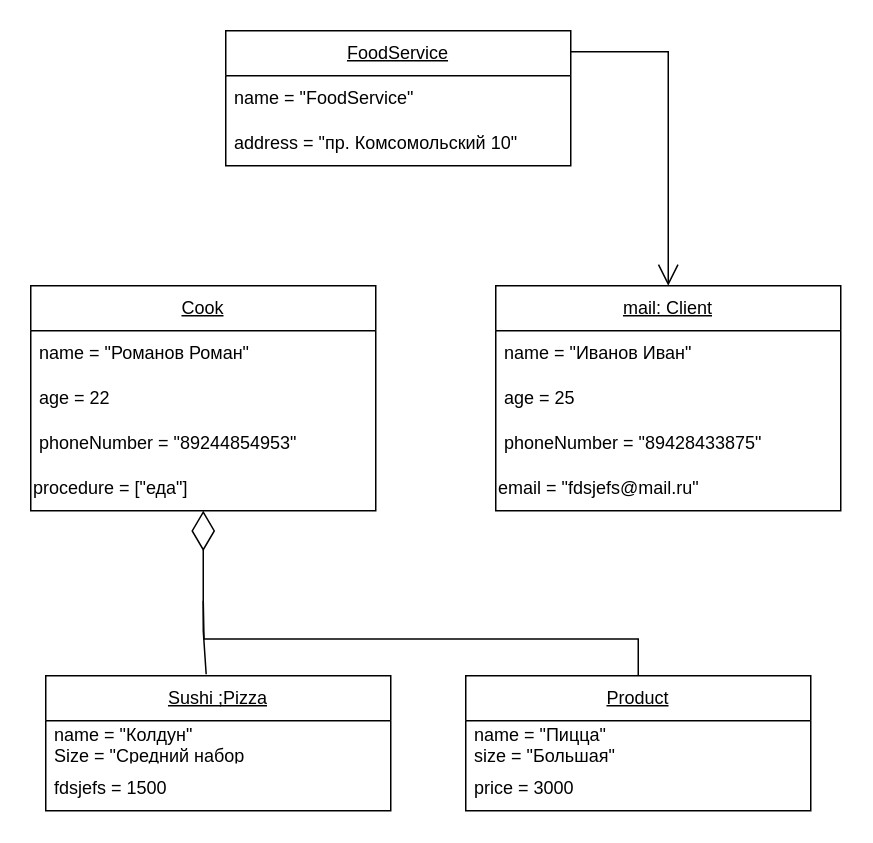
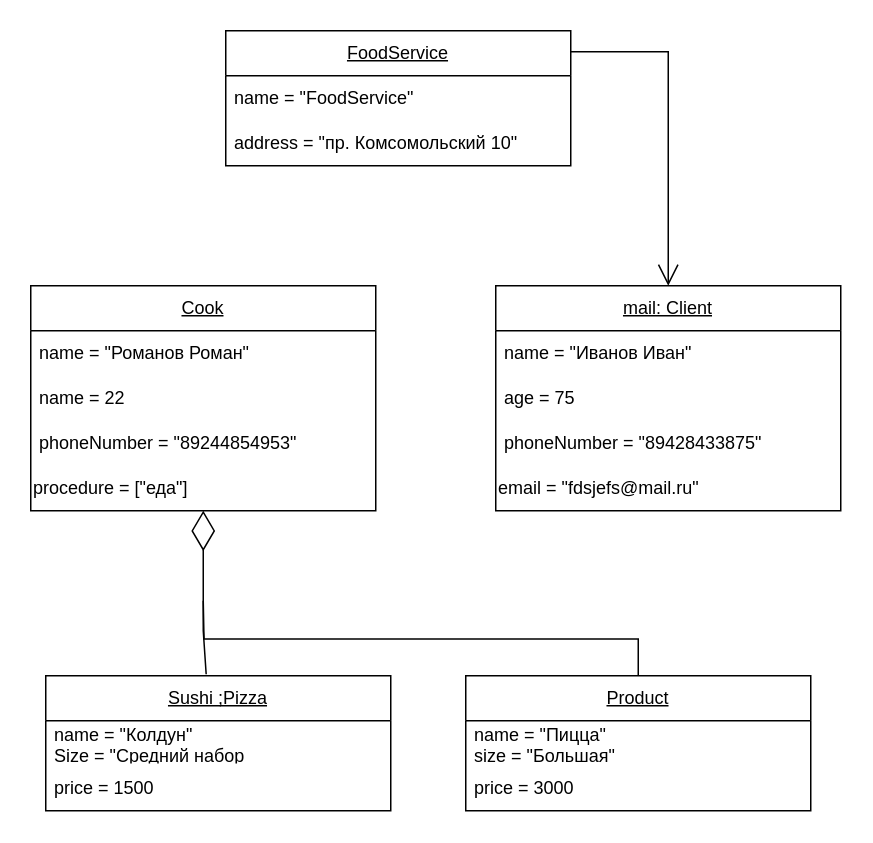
node "age = 22": label "age = 22" -> "name = 22"
node "age = 25": label "age = 25" -> "age = 75"
node "fdsjefs = 1500": label "fdsjefs = 1500" -> "price = 1500"
